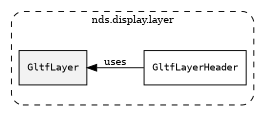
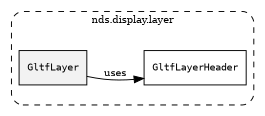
edge "GltfLayerHeader" -> "GltfLayer": reversed
